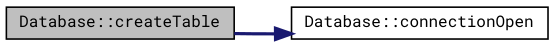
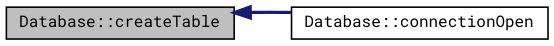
edge "Database::createTable" -> "Database::connectionOpen": reversed
